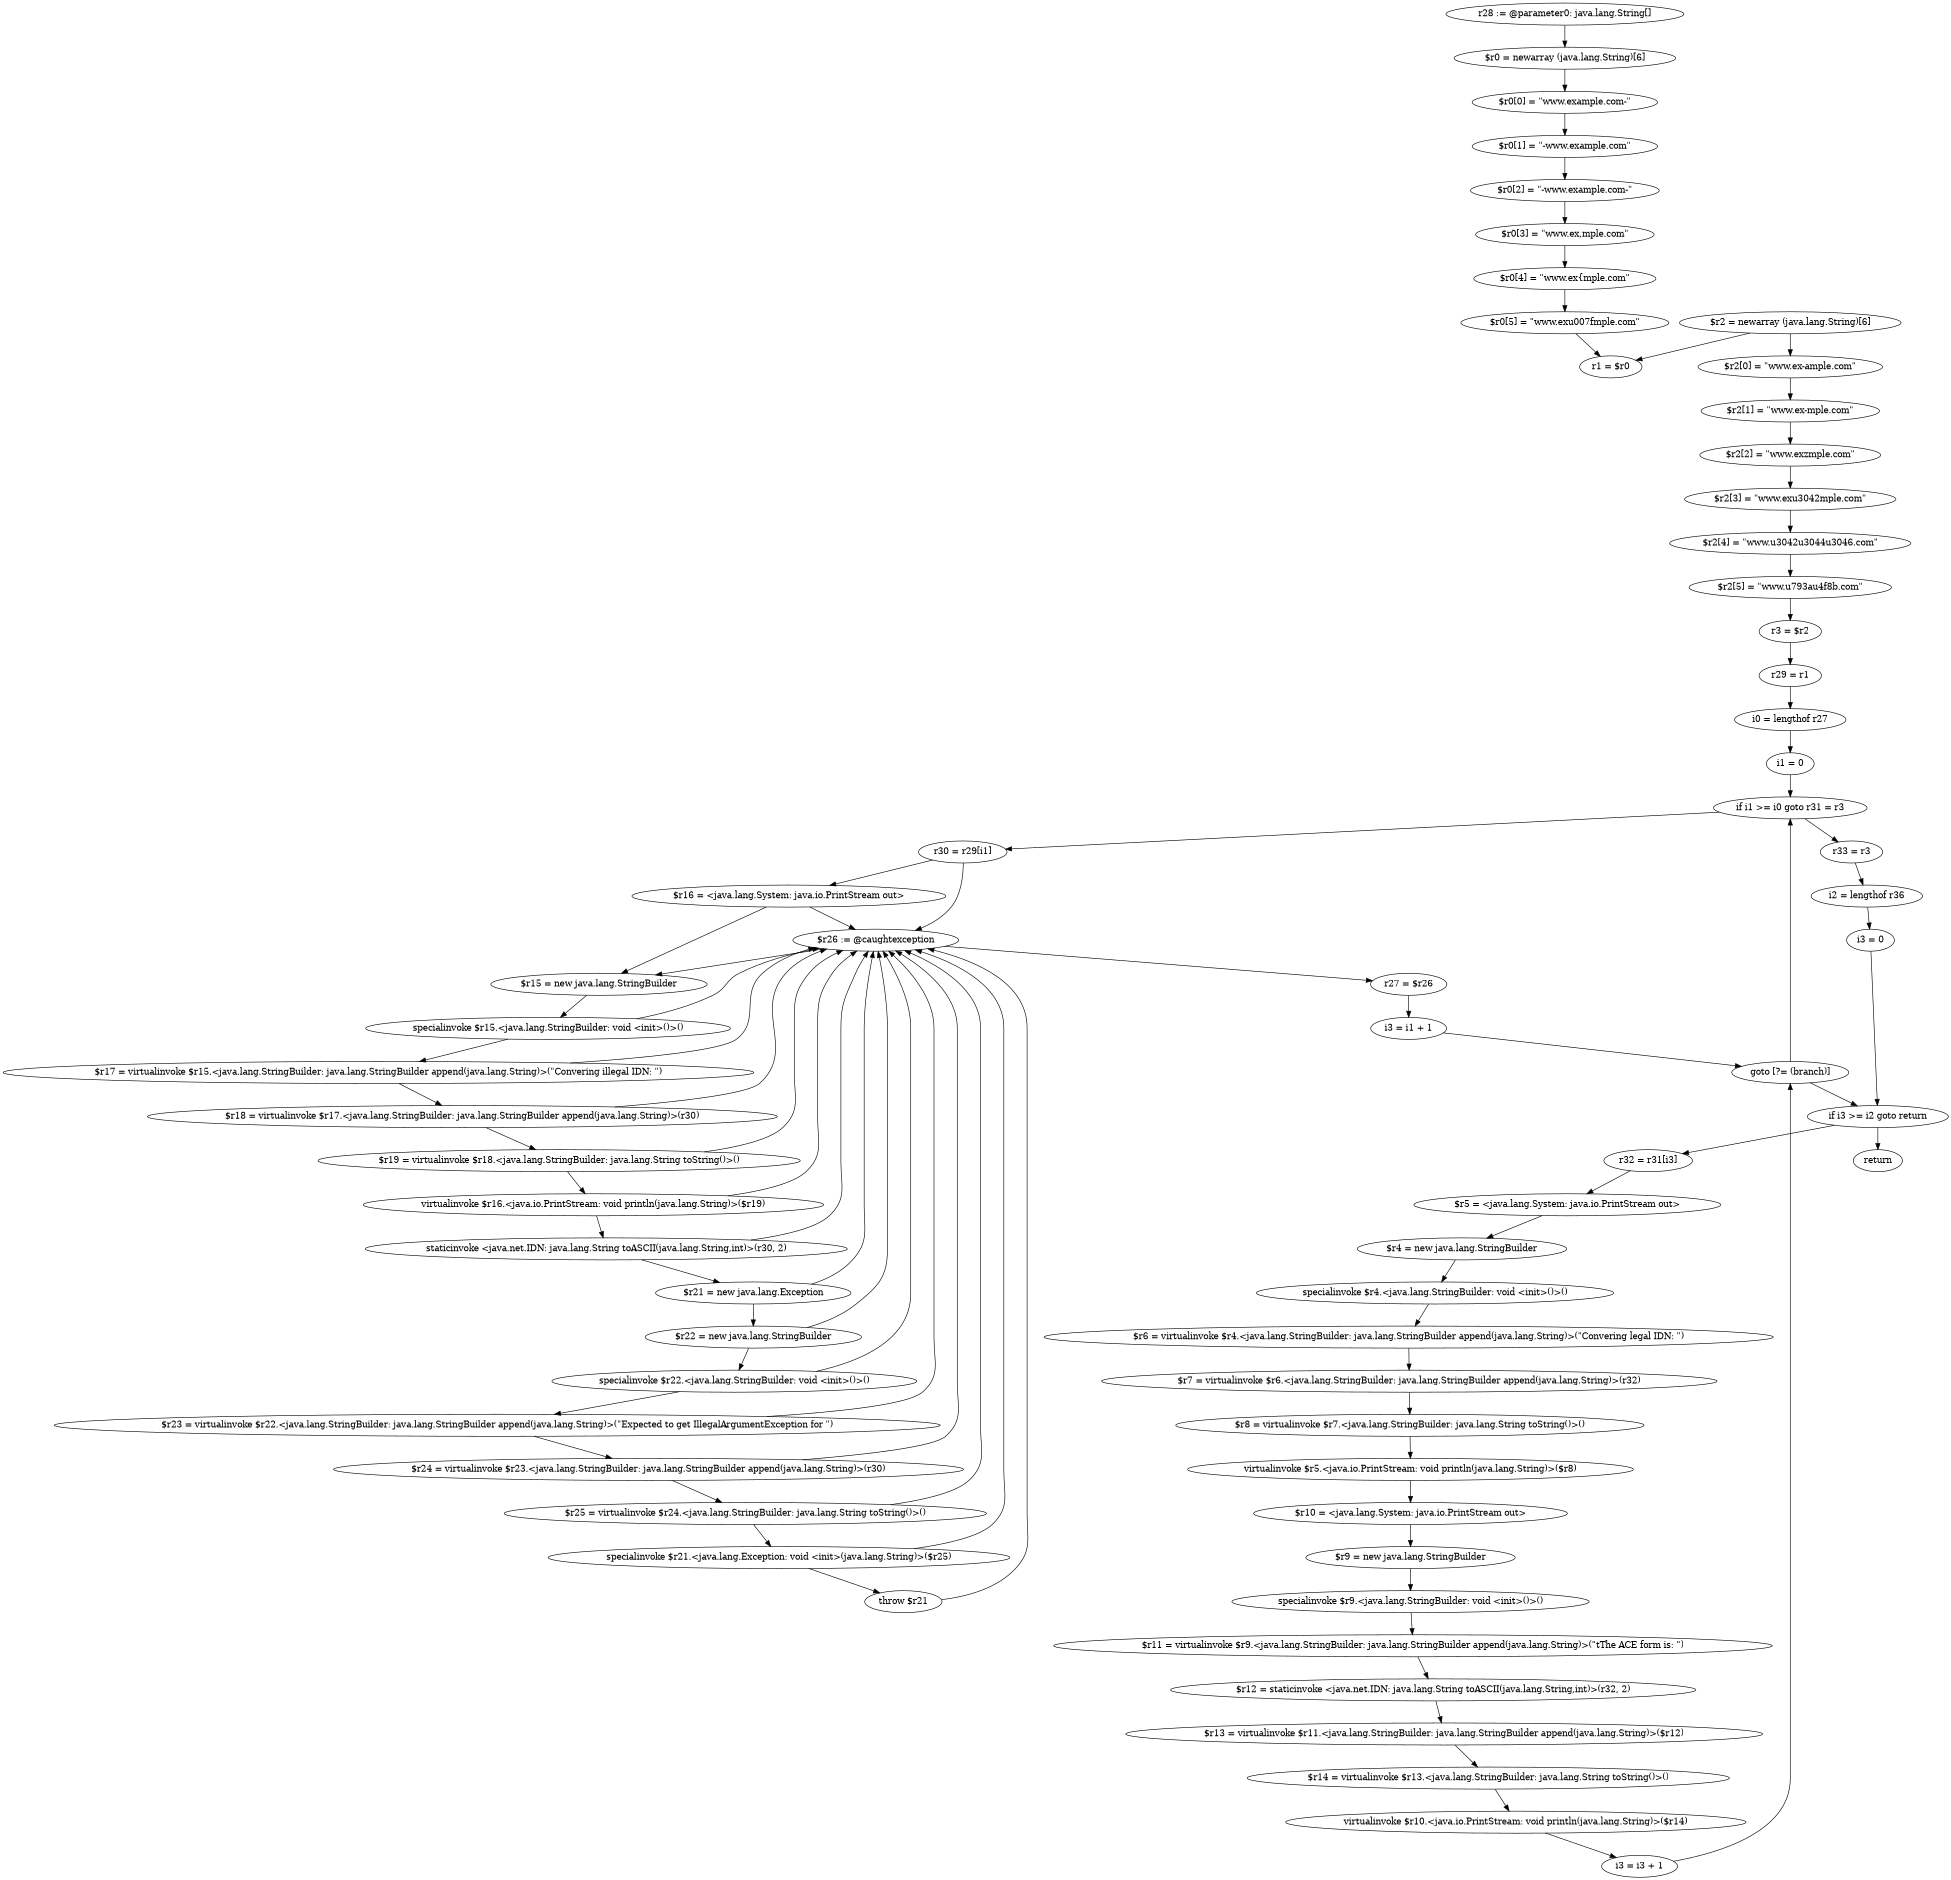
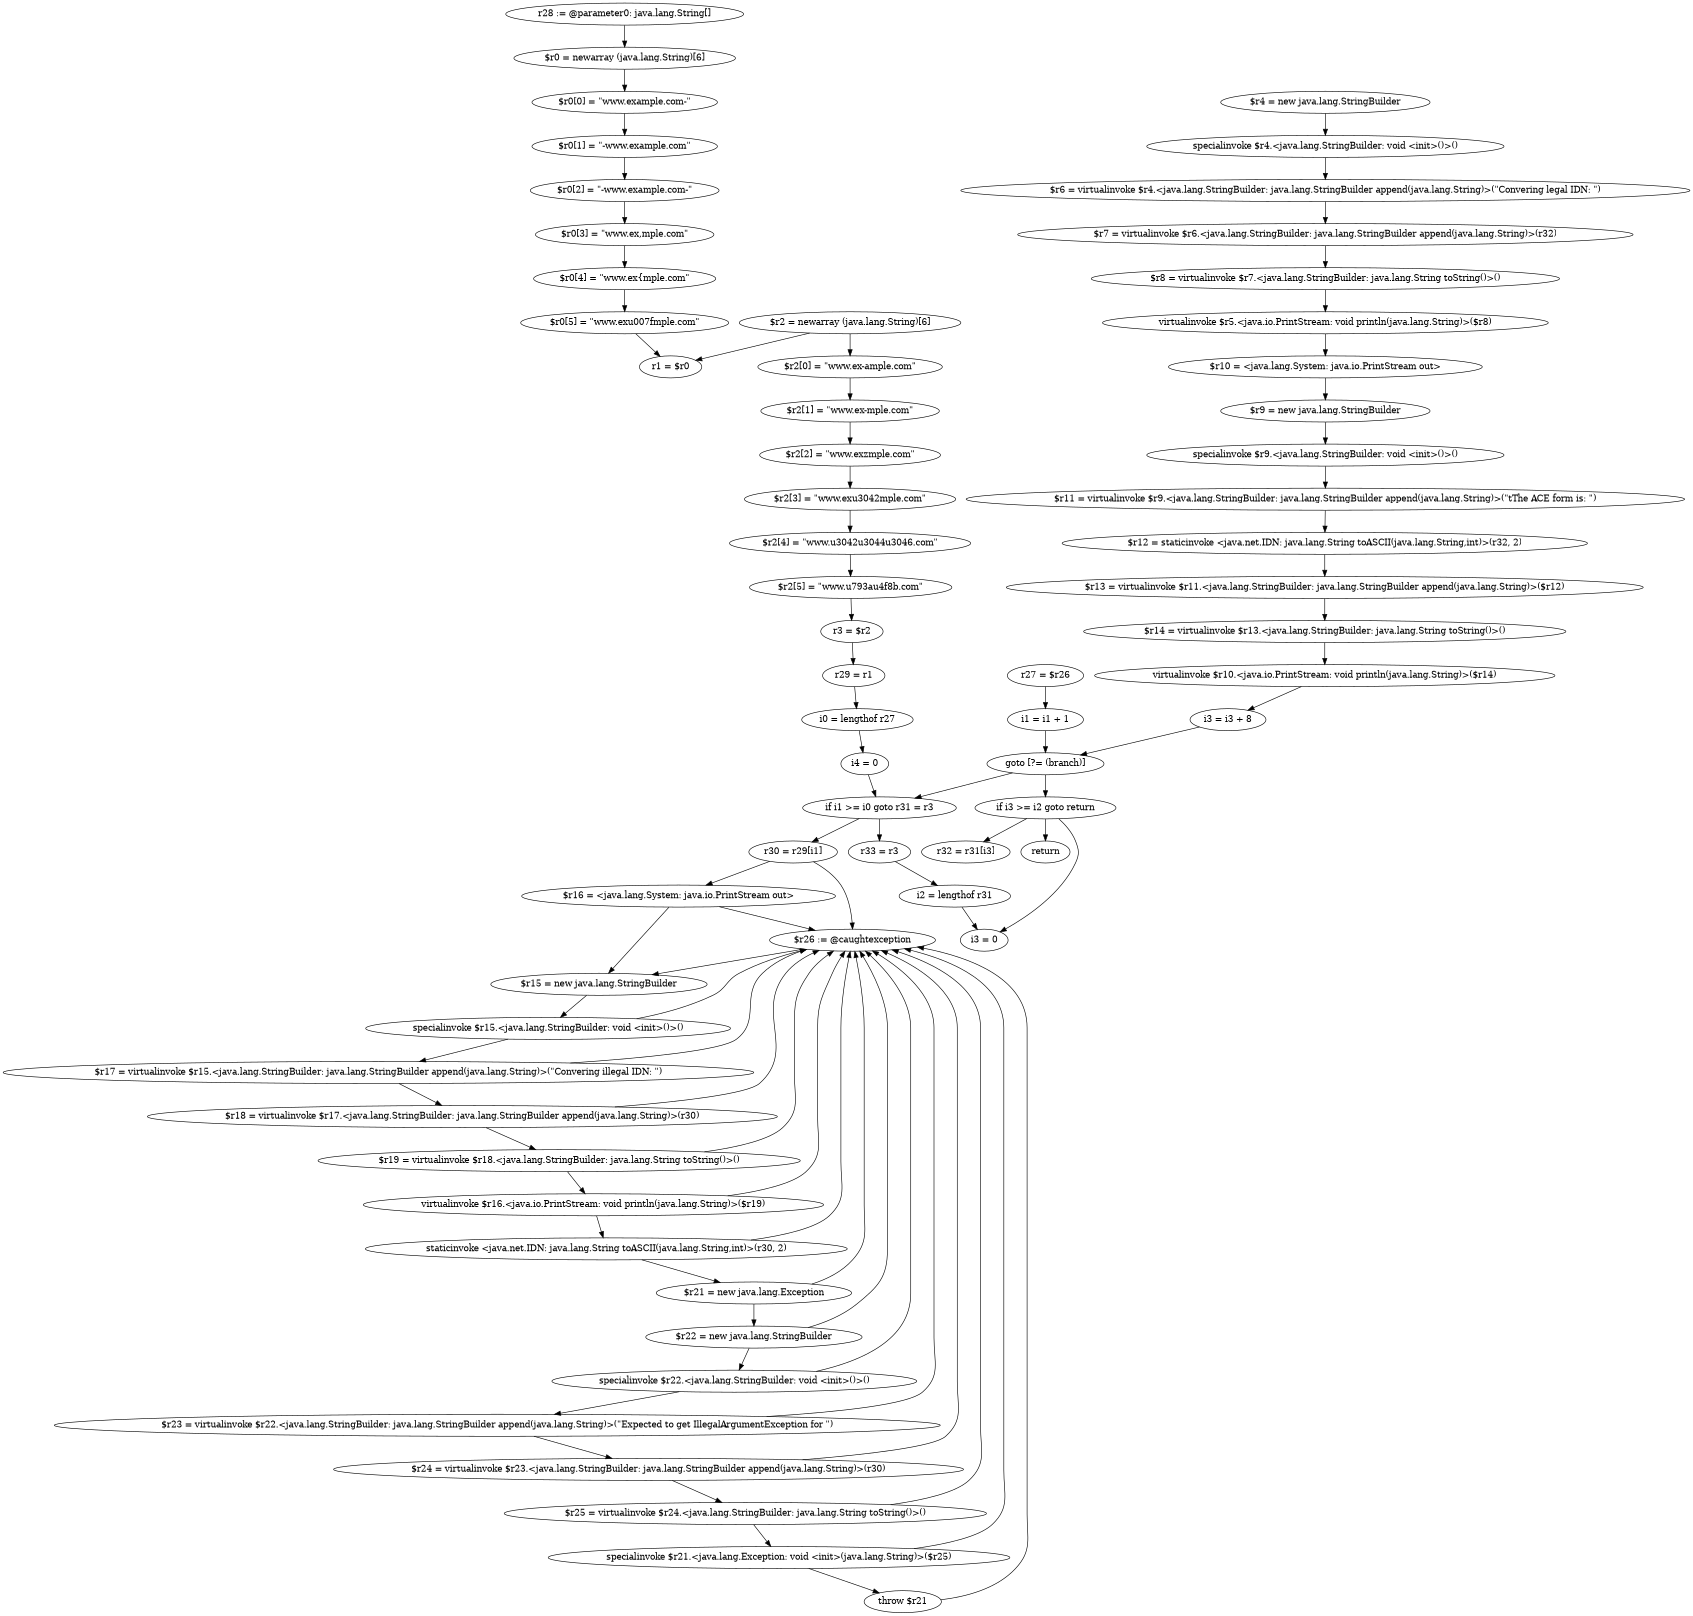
node "i1 = 0": label "i1 = 0" -> "i4 = 0"
node "i2 = lengthof r36": label "i2 = lengthof r36" -> "i2 = lengthof r31"
edge "$r26 := @caughtexception" -> "r27 = $r26": removed
edge "i3 = 0" -> "if i3 >= i2 goto return": reversed
node "i3 = i1 + 1": label "i3 = i1 + 1" -> "i1 = i1 + 1"
node "$r5 = <java.lang.System: java.io.PrintStream out>": removed
node "i3 = i3 + 1": label "i3 = i3 + 1" -> "i3 = i3 + 8"
